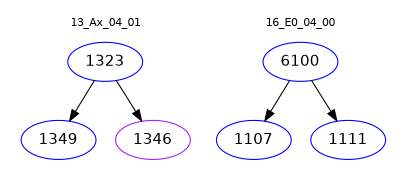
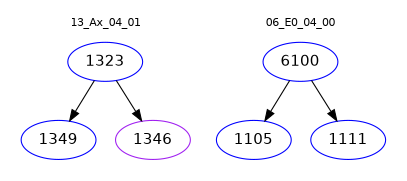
cluster "16_E0_04_00": label "16_E0_04_00" -> "06_E0_04_00"
node "1107": label "1107" -> "1105"
